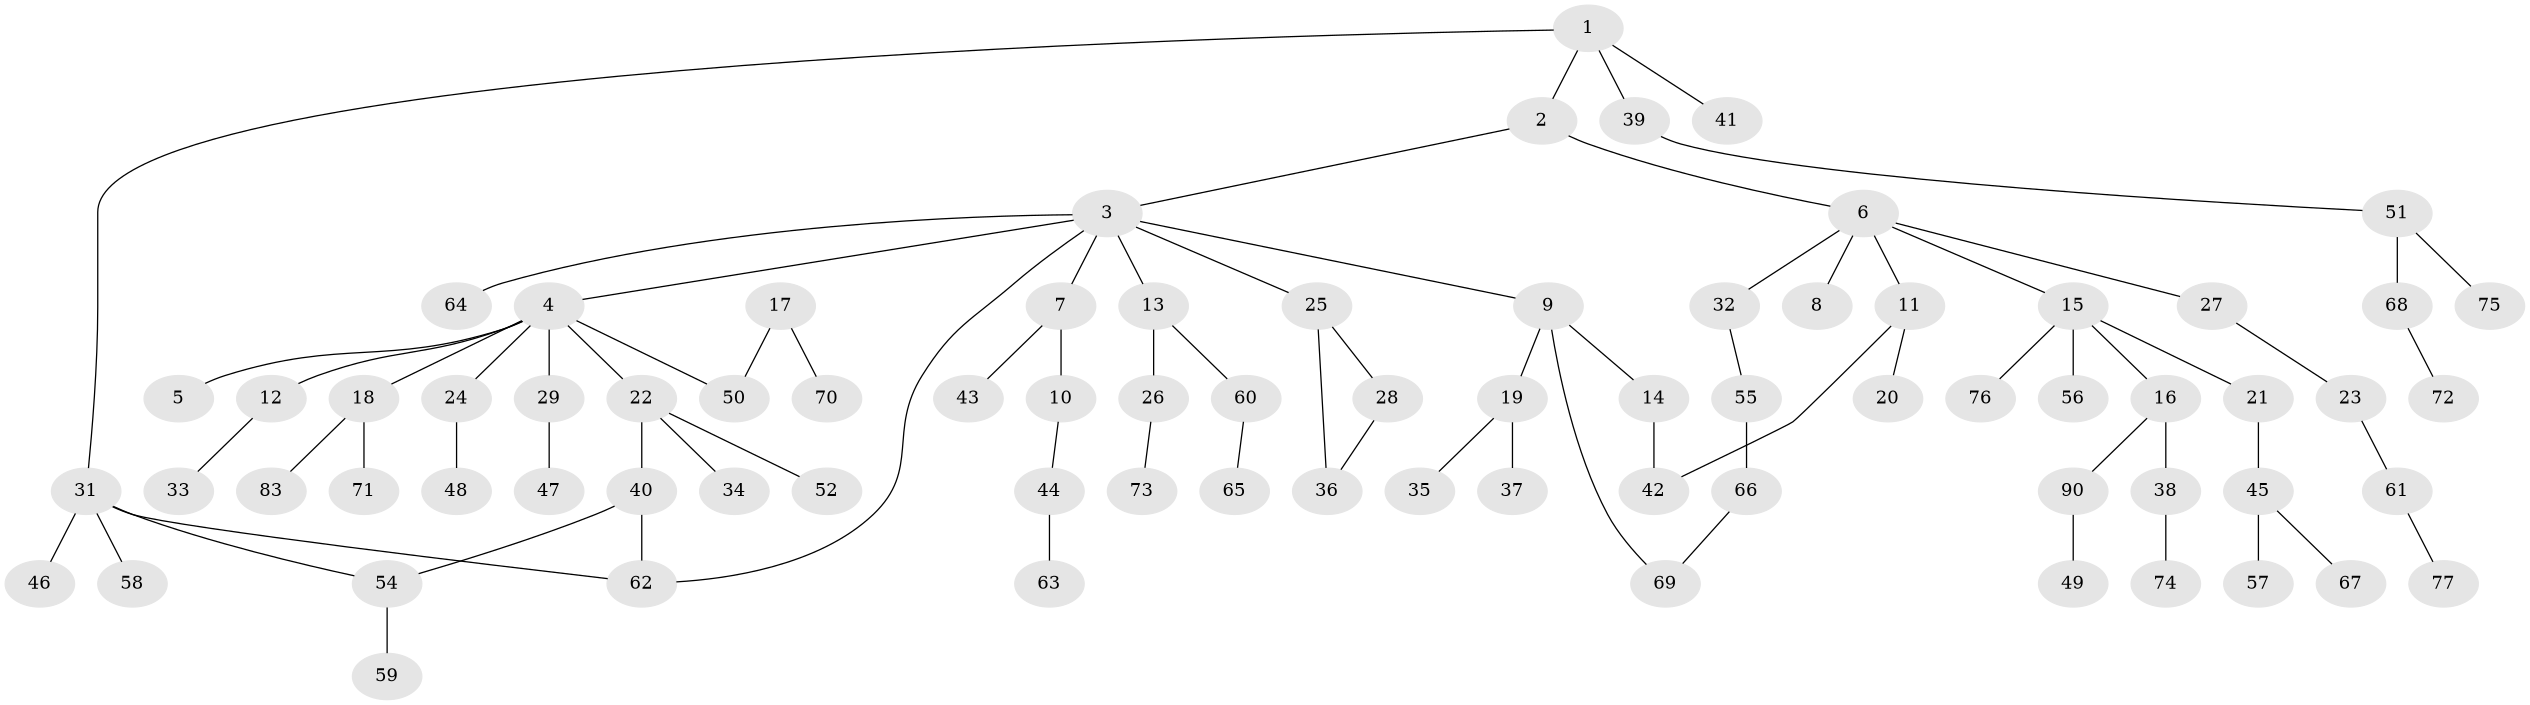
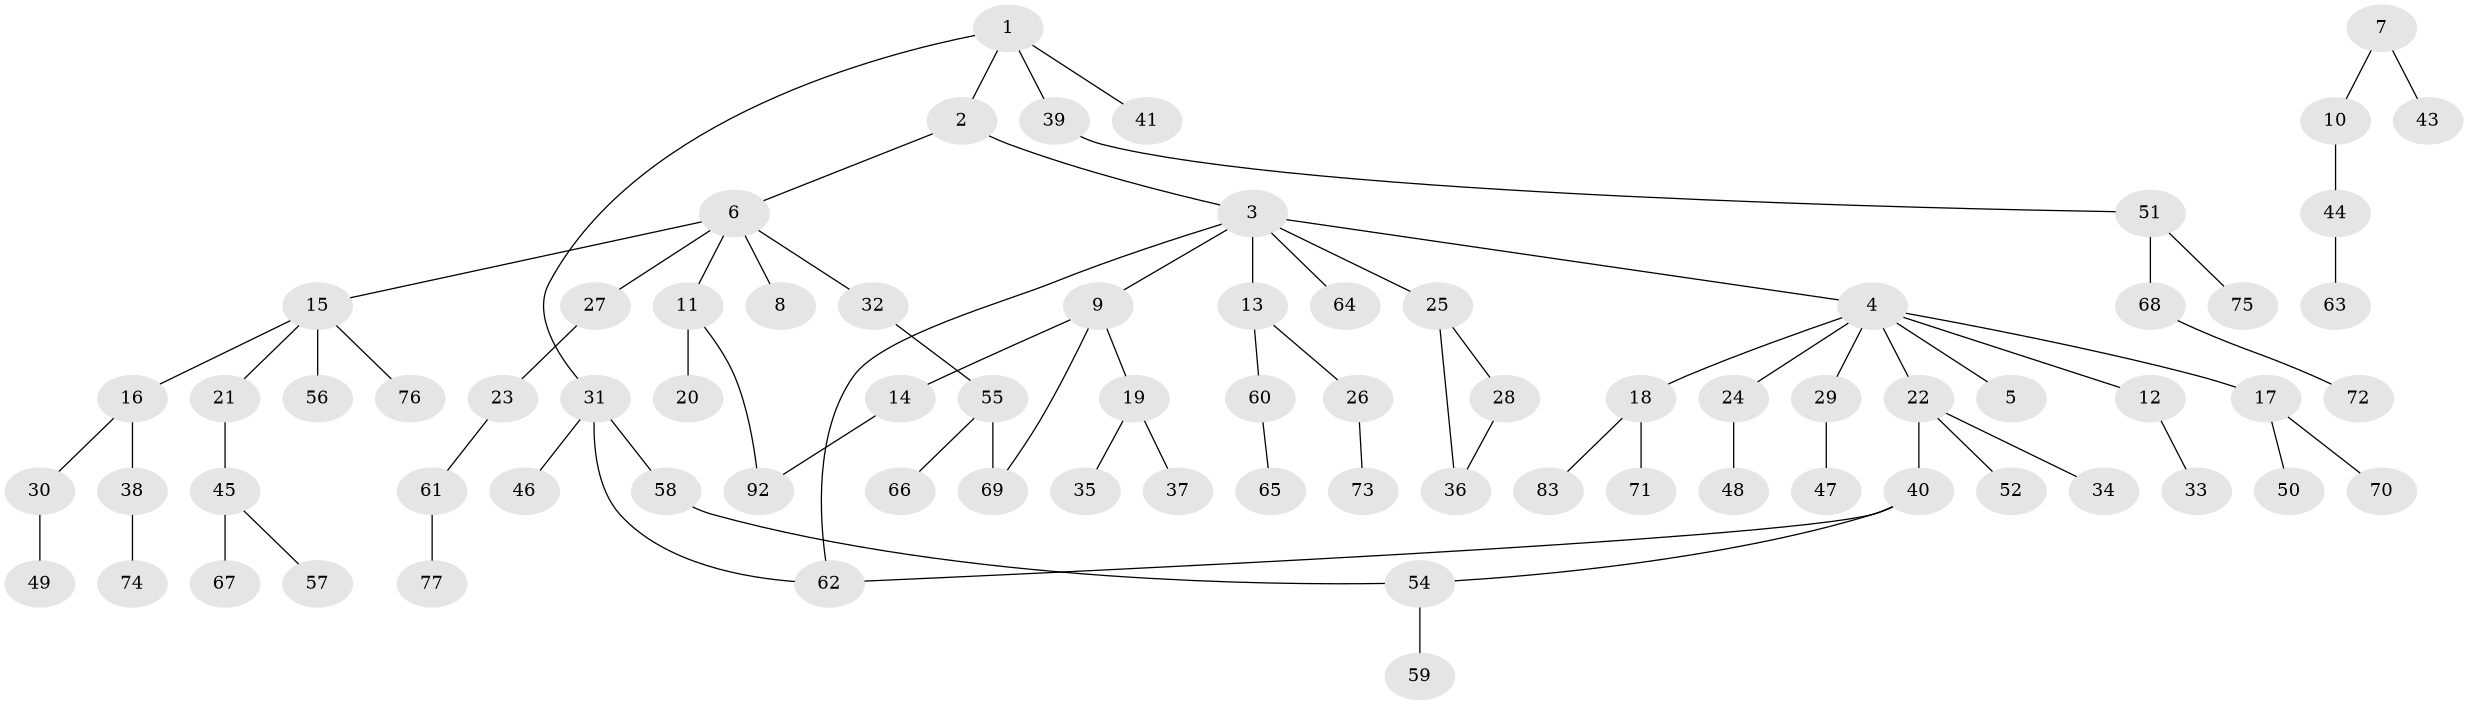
edge "3" -- "7": removed
edge "4" -- "50": now "4" -- "17"
node "42": label "42" -> "92"
node "90": label "90" -> "30"
edge "66" -- "69": now "55" -- "69"
edge "31" -- "54": now "58" -- "54"
